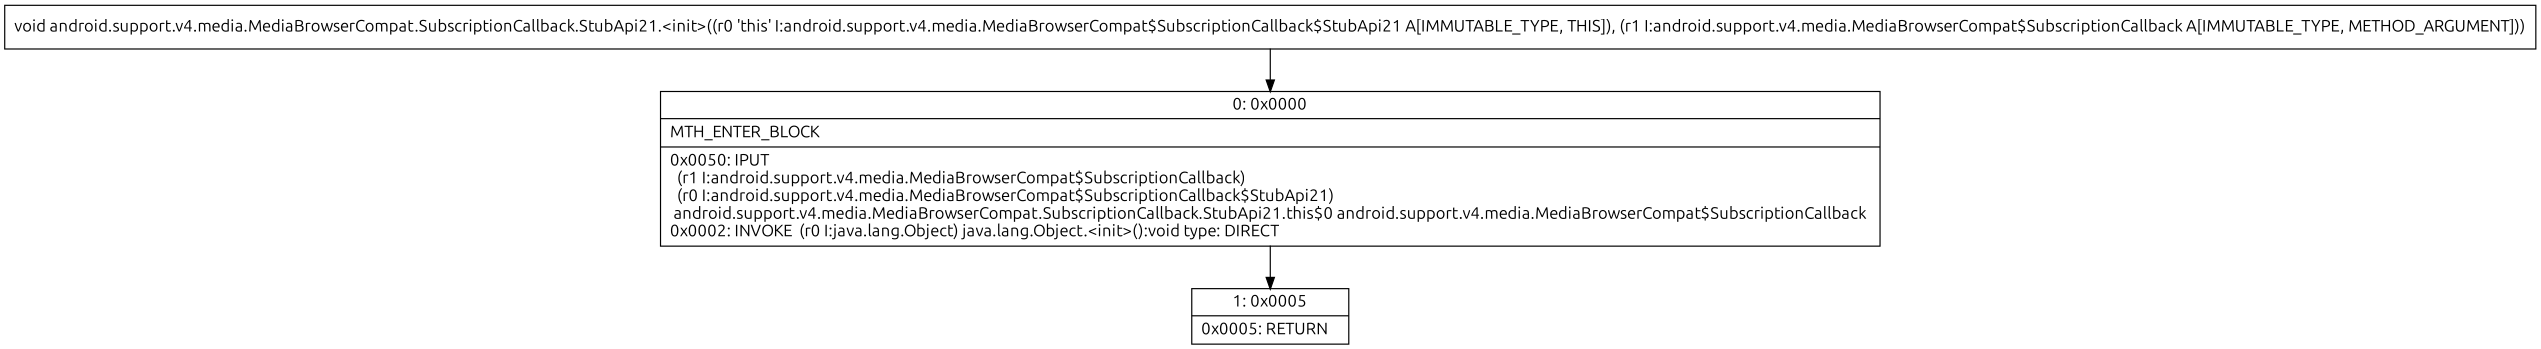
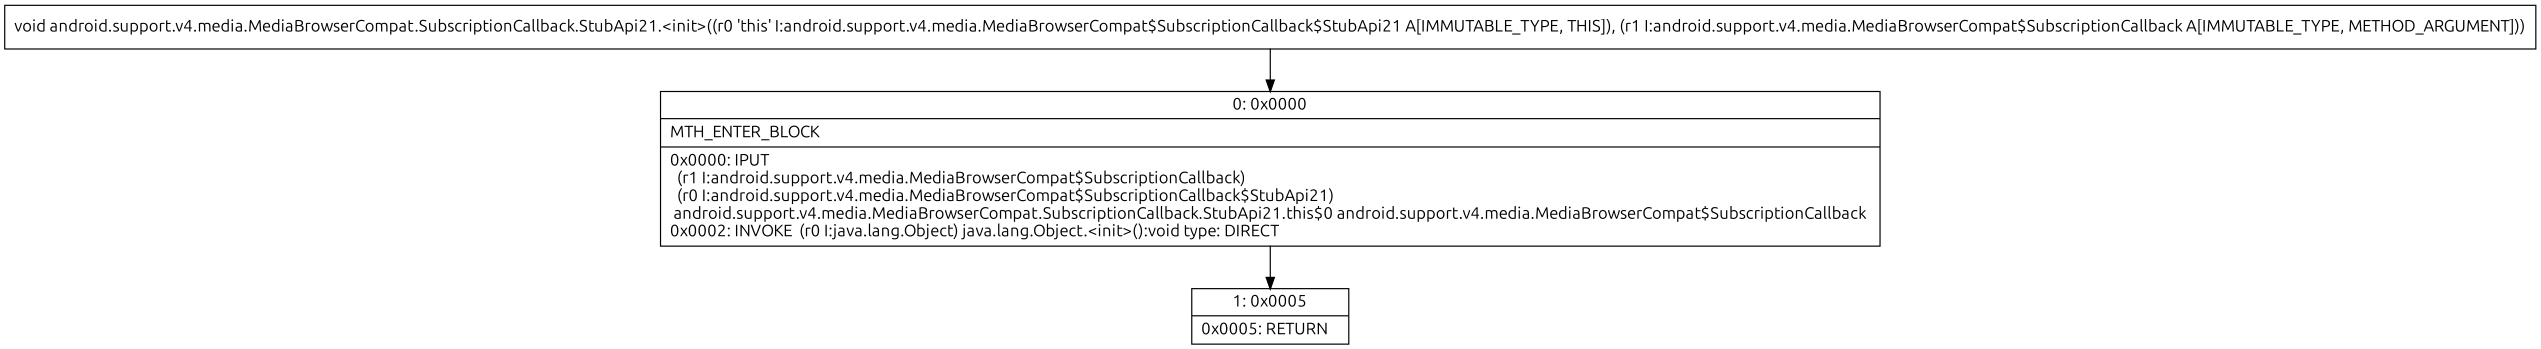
node "0: 0x0000": text "0x0050: IPUT" -> "0x0000: IPUT"
